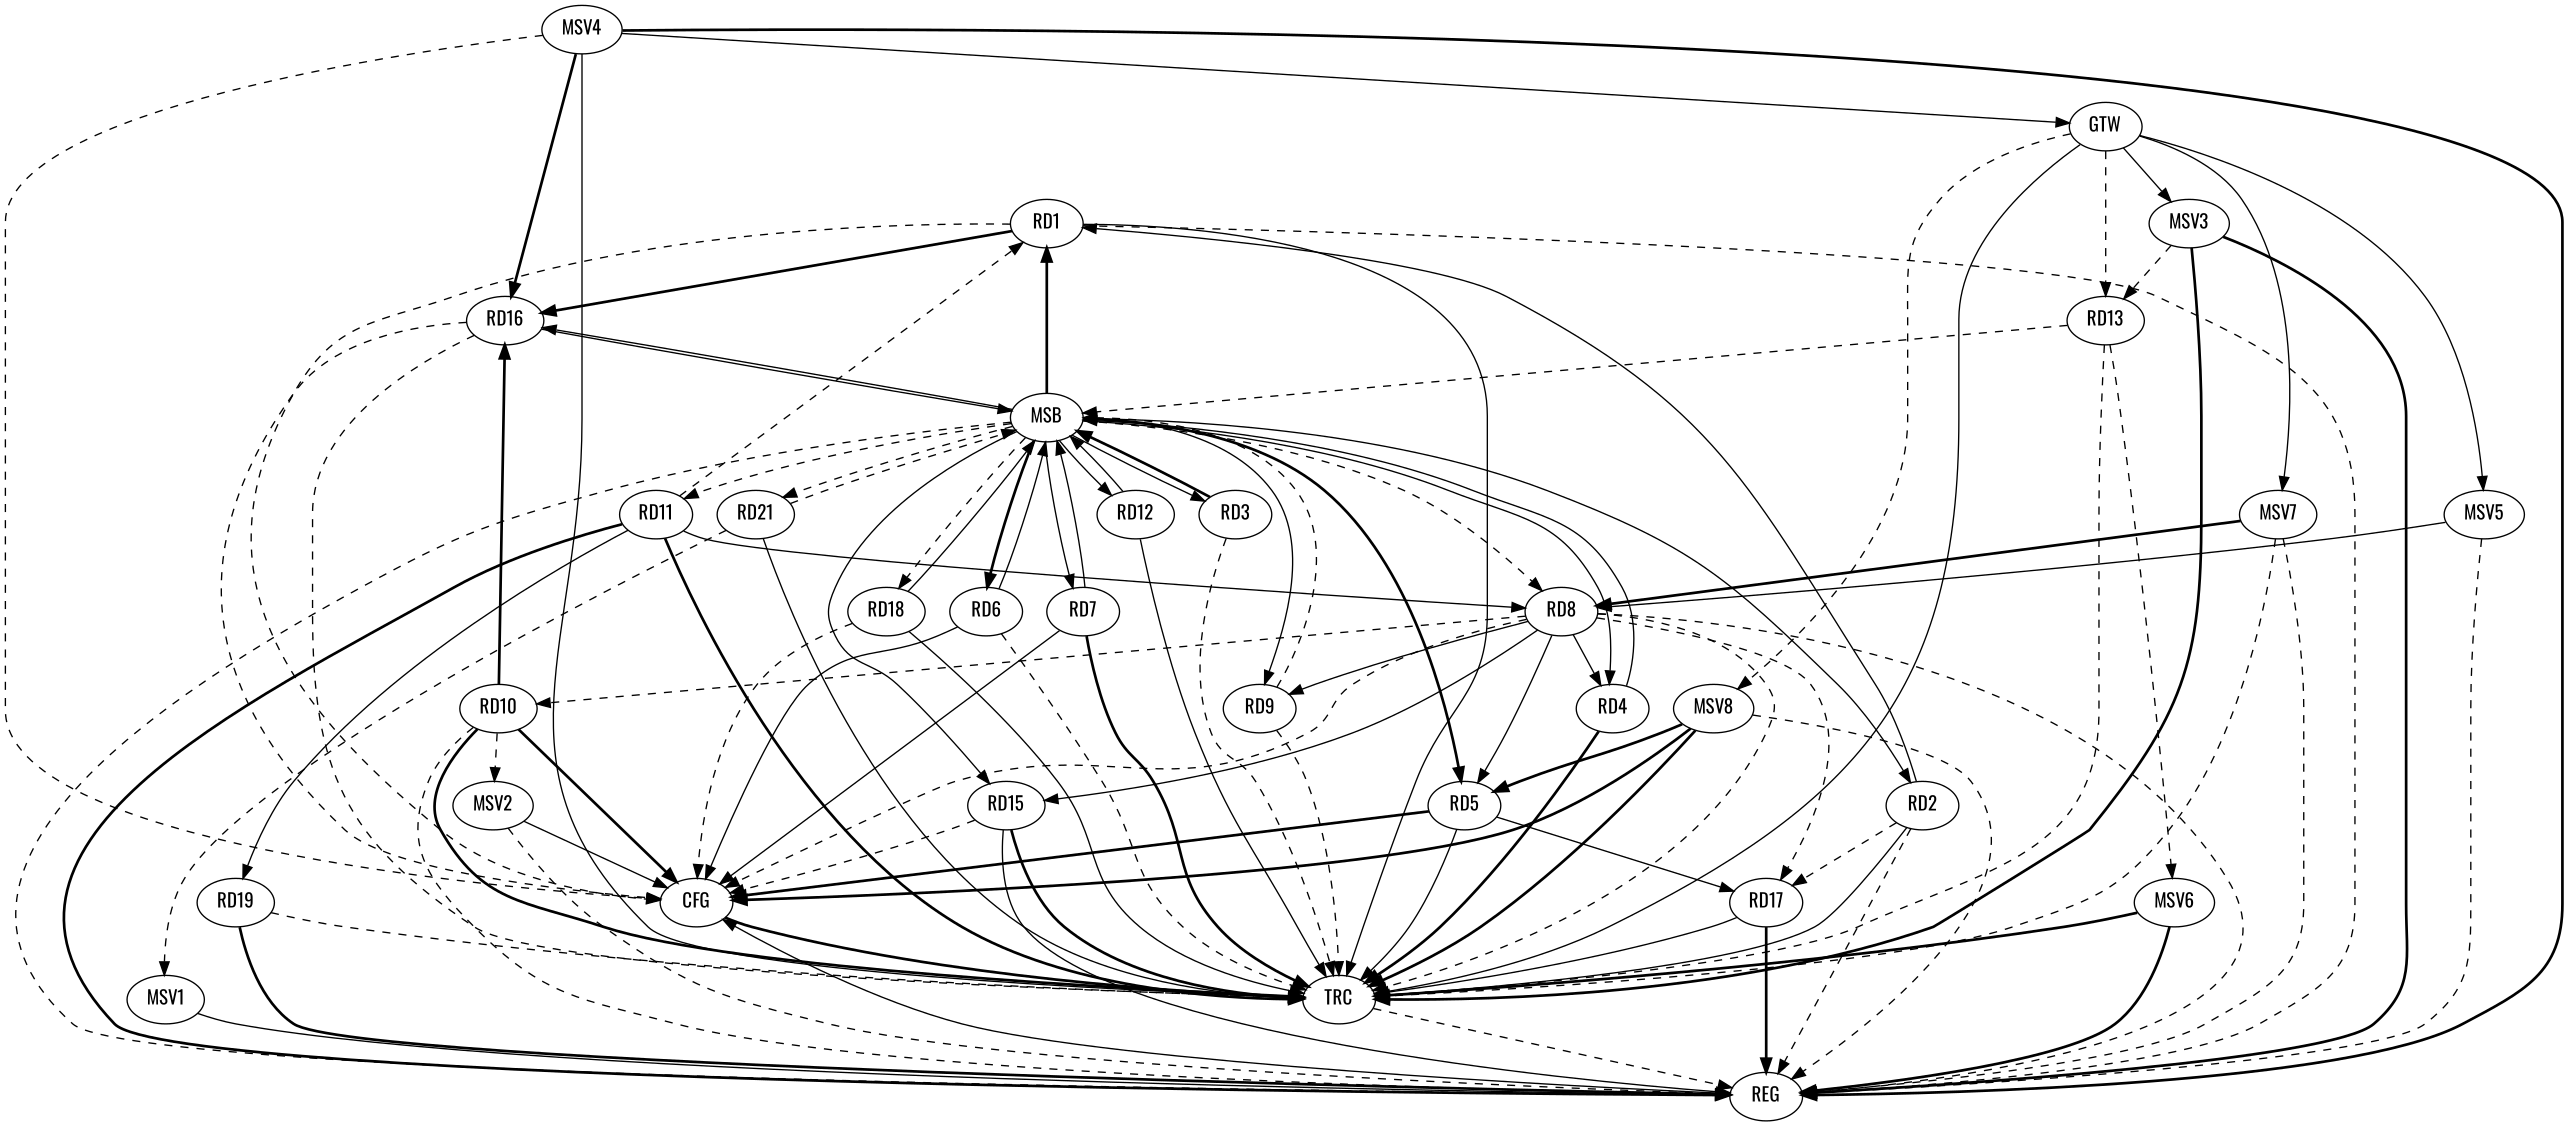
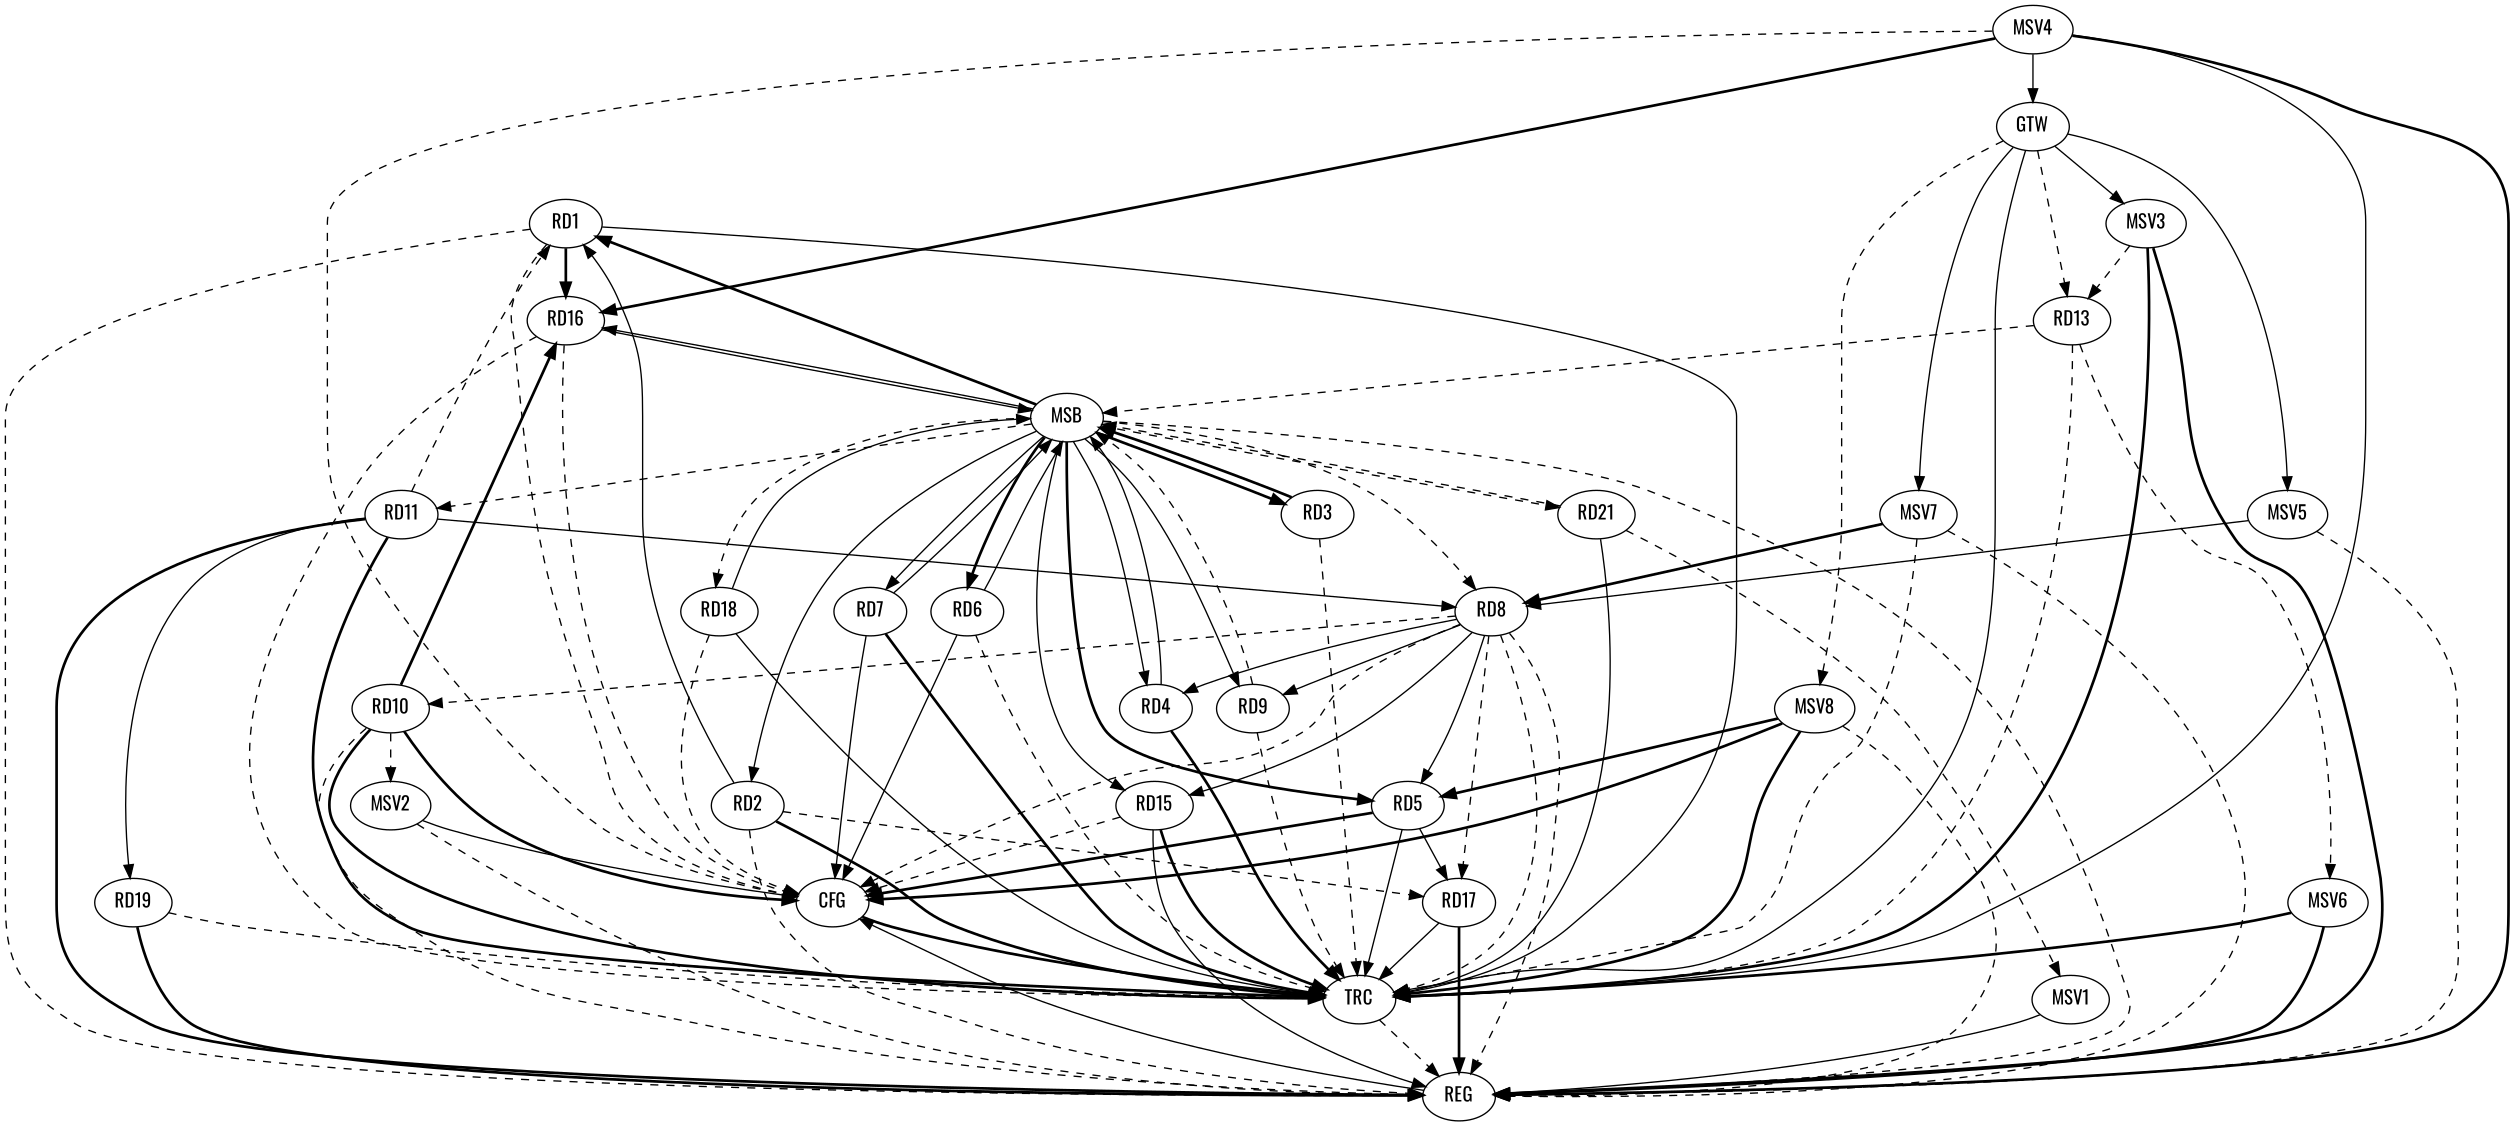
edge "MSB" -> "RD3": style solid -> bold
node "RD12": removed
edge "RD2" -> "TRC": style solid -> bold
